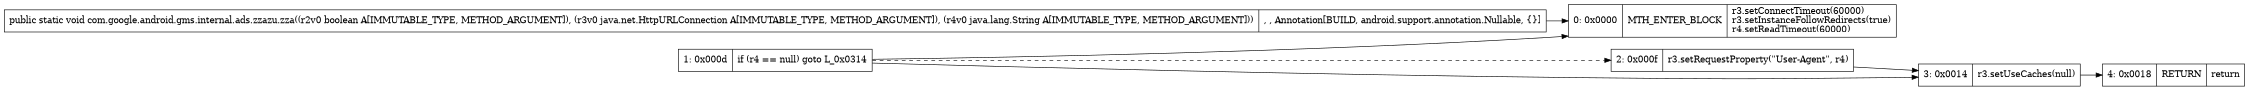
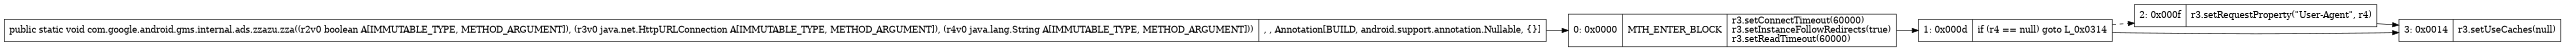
node "0: 0x0000": text "r4.setReadTimeout(60000)" -> "r3.setReadTimeout(60000)"
edge "1: 0x000d" -> "0: 0x0000": reversed
node "4: 0x0018": removed
